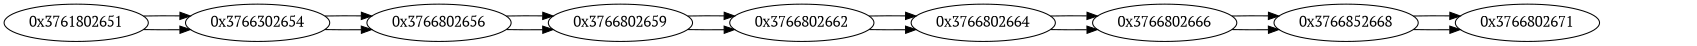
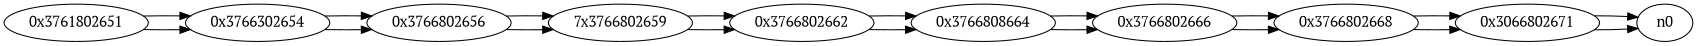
node "0x3766802659": label "0x3766802659" -> "7x3766802659"
node "0x3766802664": label "0x3766802664" -> "0x3766808664"
node "0x3766852668": label "0x3766852668" -> "0x3766802668"
node "0x3766802671": label "0x3766802671" -> "0x3066802671"
node "n0": added
